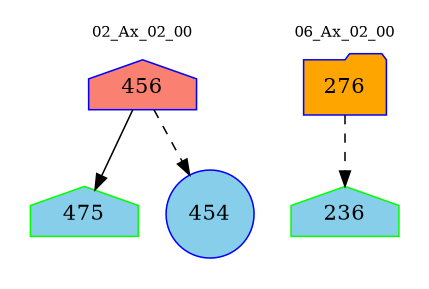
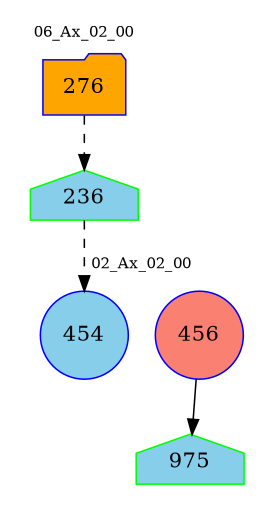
node "456": shape house -> circle
edge "456" -> "454": now "236" -> "454"
node "475": label "475" -> "975"
